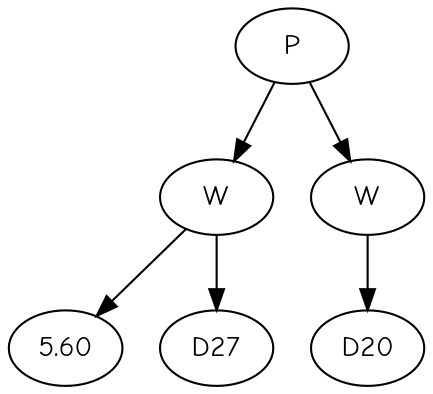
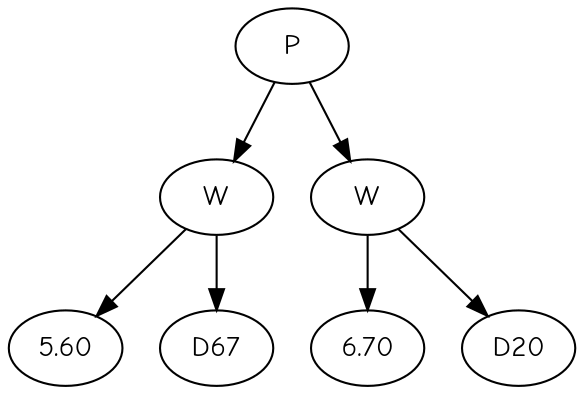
node "D27": label "D27" -> "D67"
node "6.70": added
